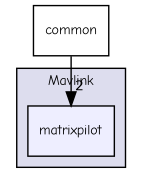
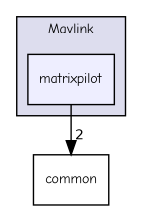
edge "common" -> "matrixpilot": reversed
